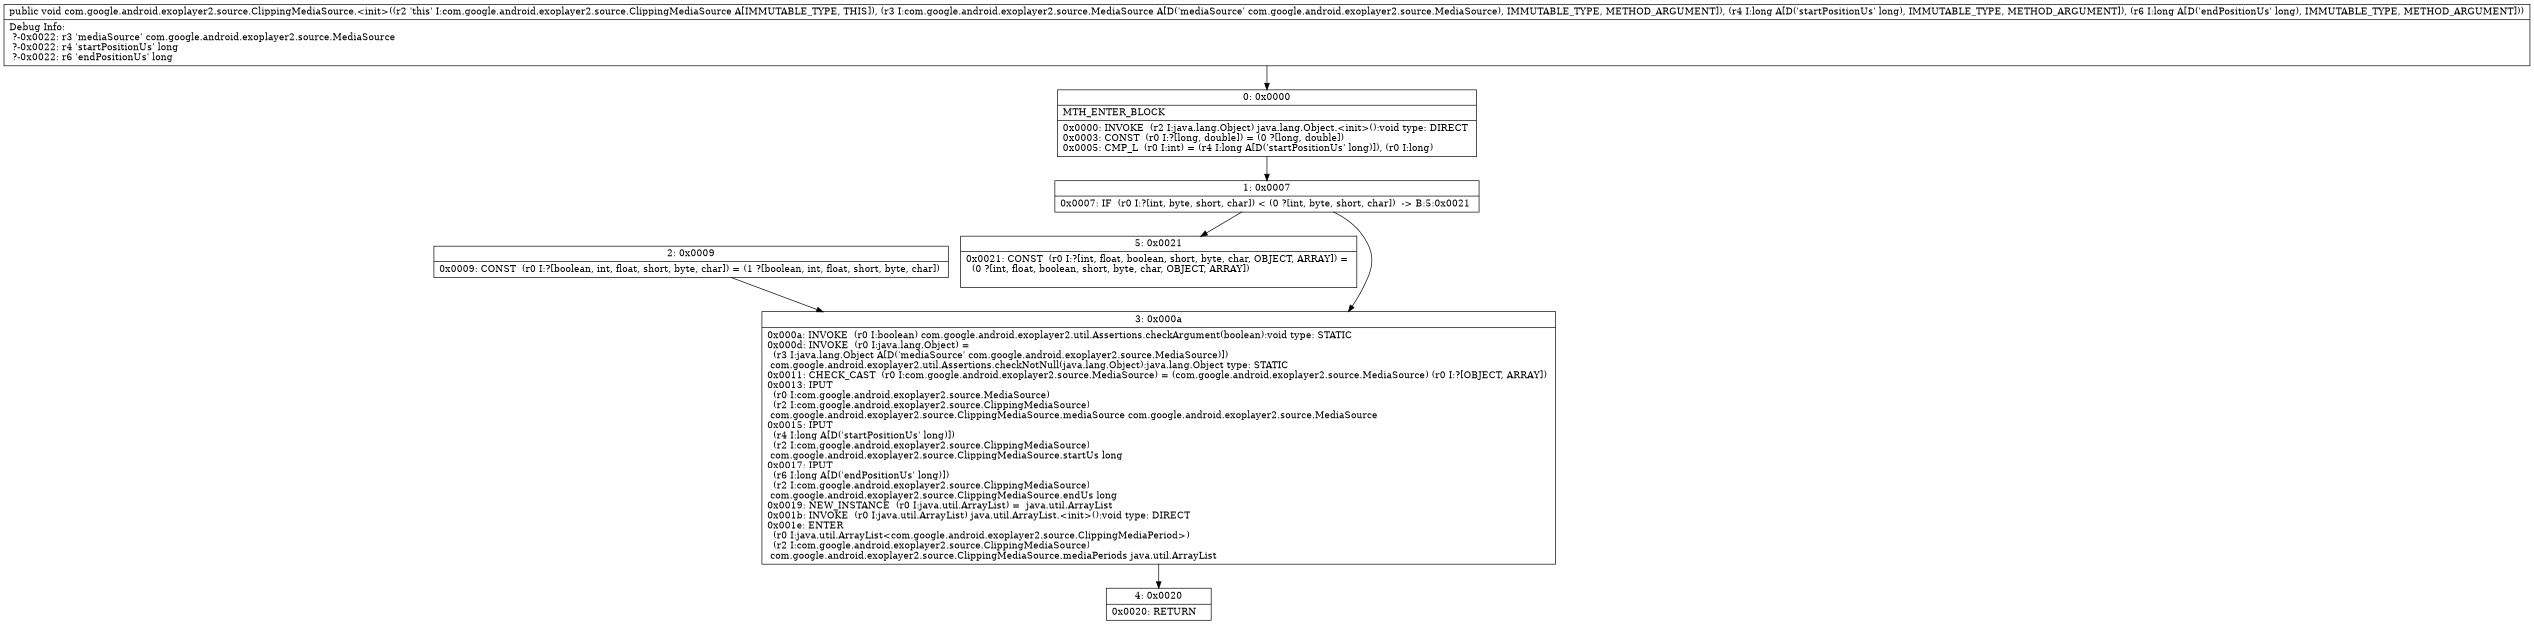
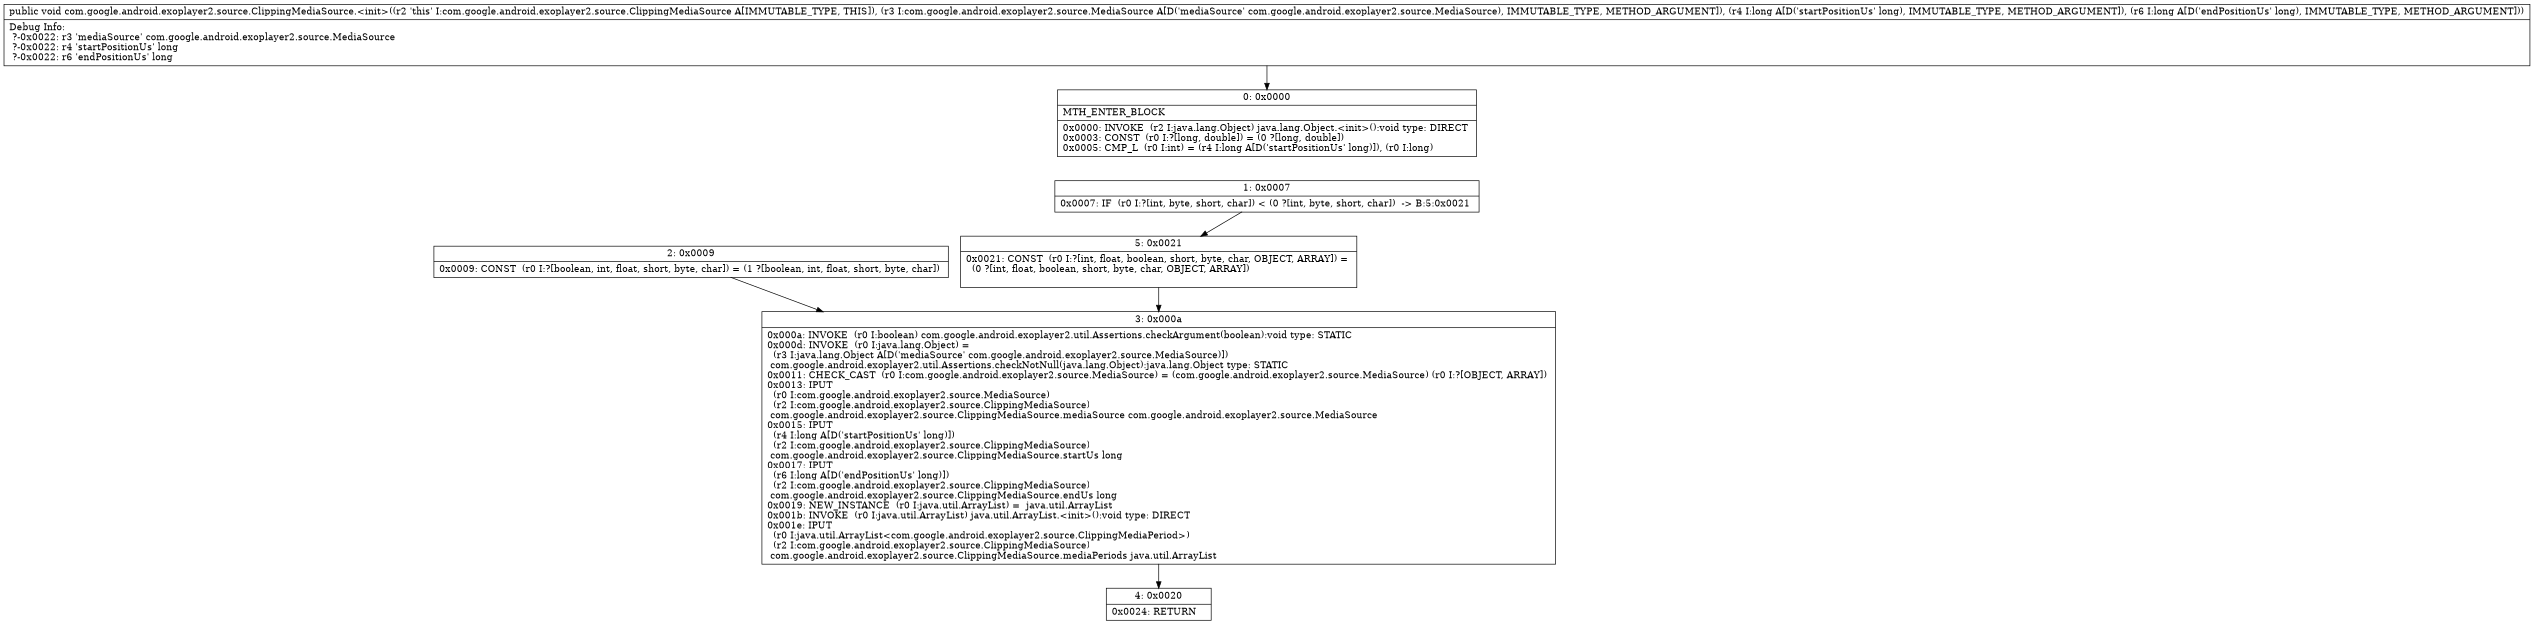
edge "0: 0x0000" -> "1: 0x0007": removed
edge "1: 0x0007" -> "3: 0x000a": now "5: 0x0021" -> "3: 0x000a"
node "3: 0x000a": text "0x001e: ENTER" -> "0x001e: IPUT"
node "4: 0x0020": text "0x0020: RETURN" -> "0x0024: RETURN"
